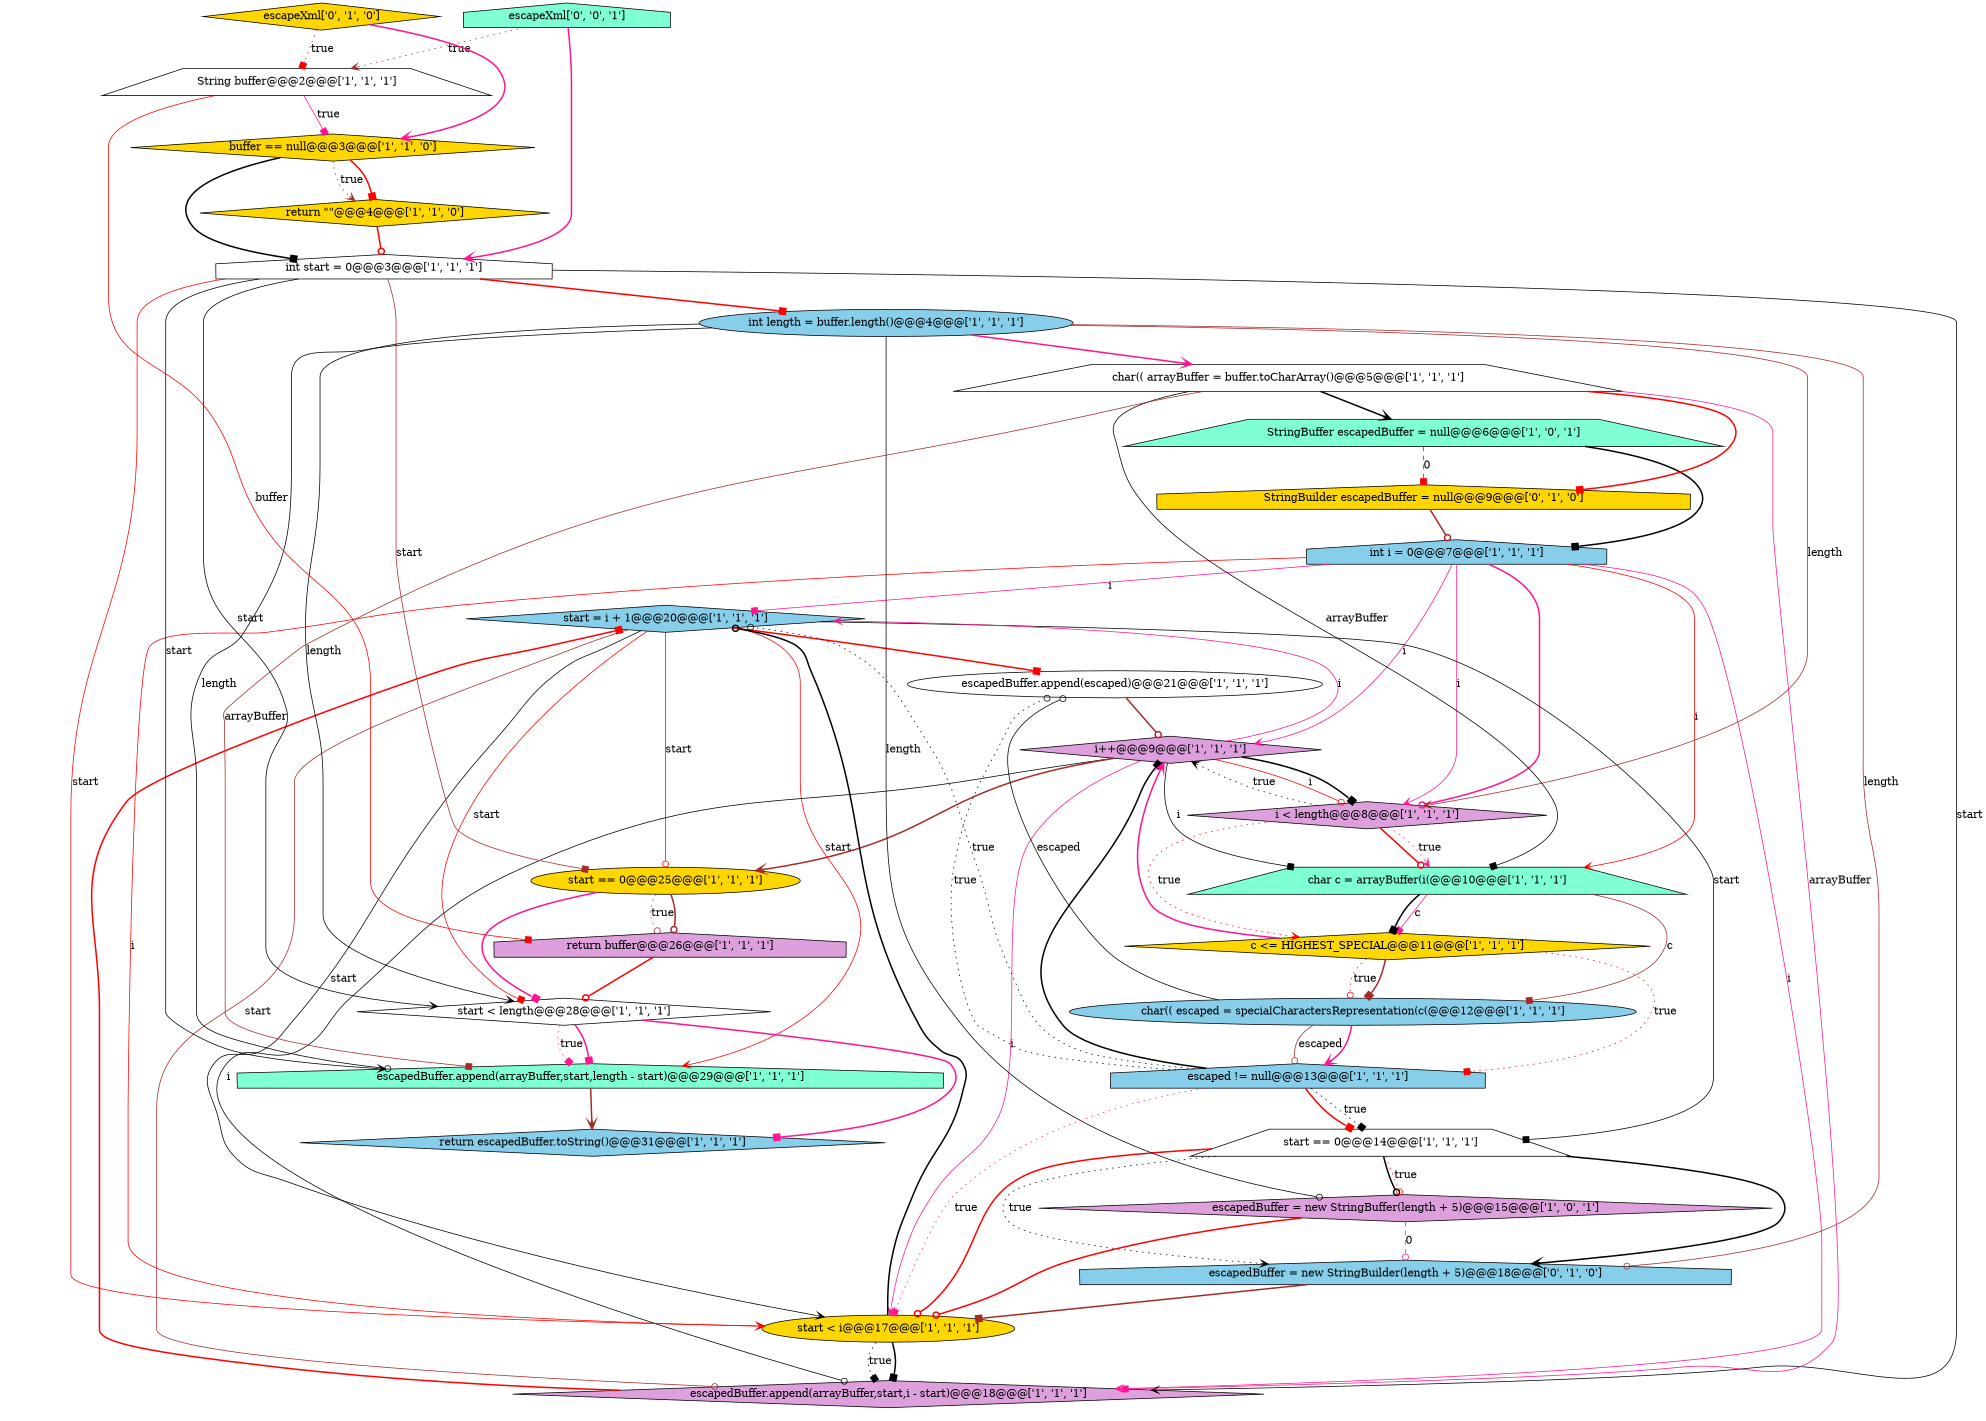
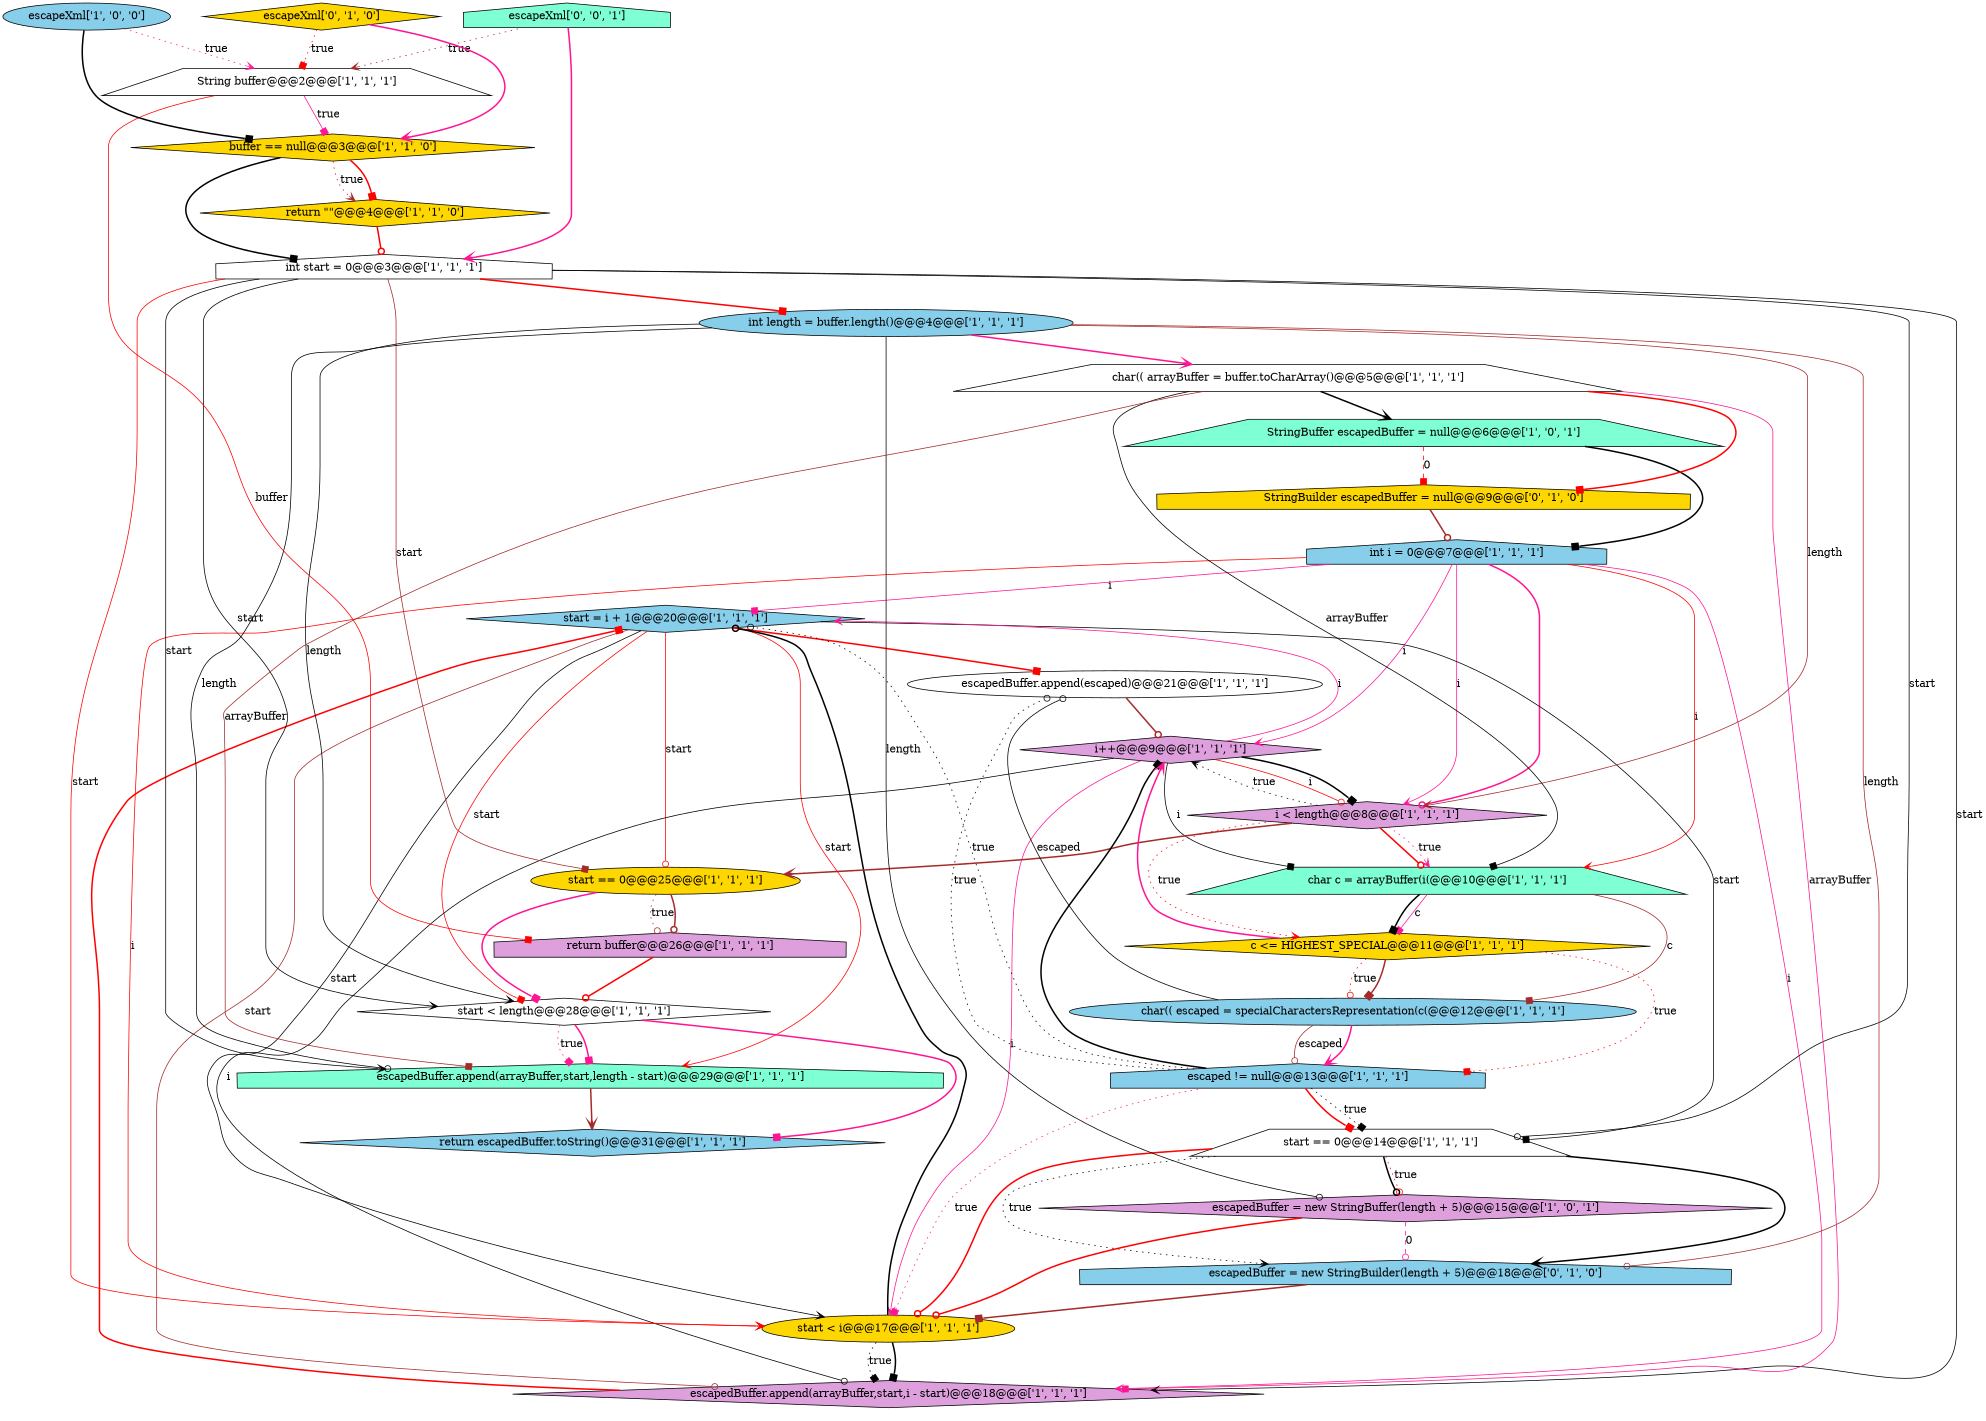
node "escapeXml['1', '0', '0']": added
edge "int start = 0@@@3@@@['1', '1', '1']" -> "start == 0@@@14@@@['1', '1', '1']": added, label "start"
edge "i++@@@9@@@['1', '1', '1']" -> "start == 0@@@25@@@['1', '1', '1']": now "i < length@@@8@@@['1', '1', '1']" -> "start == 0@@@25@@@['1', '1', '1']"
